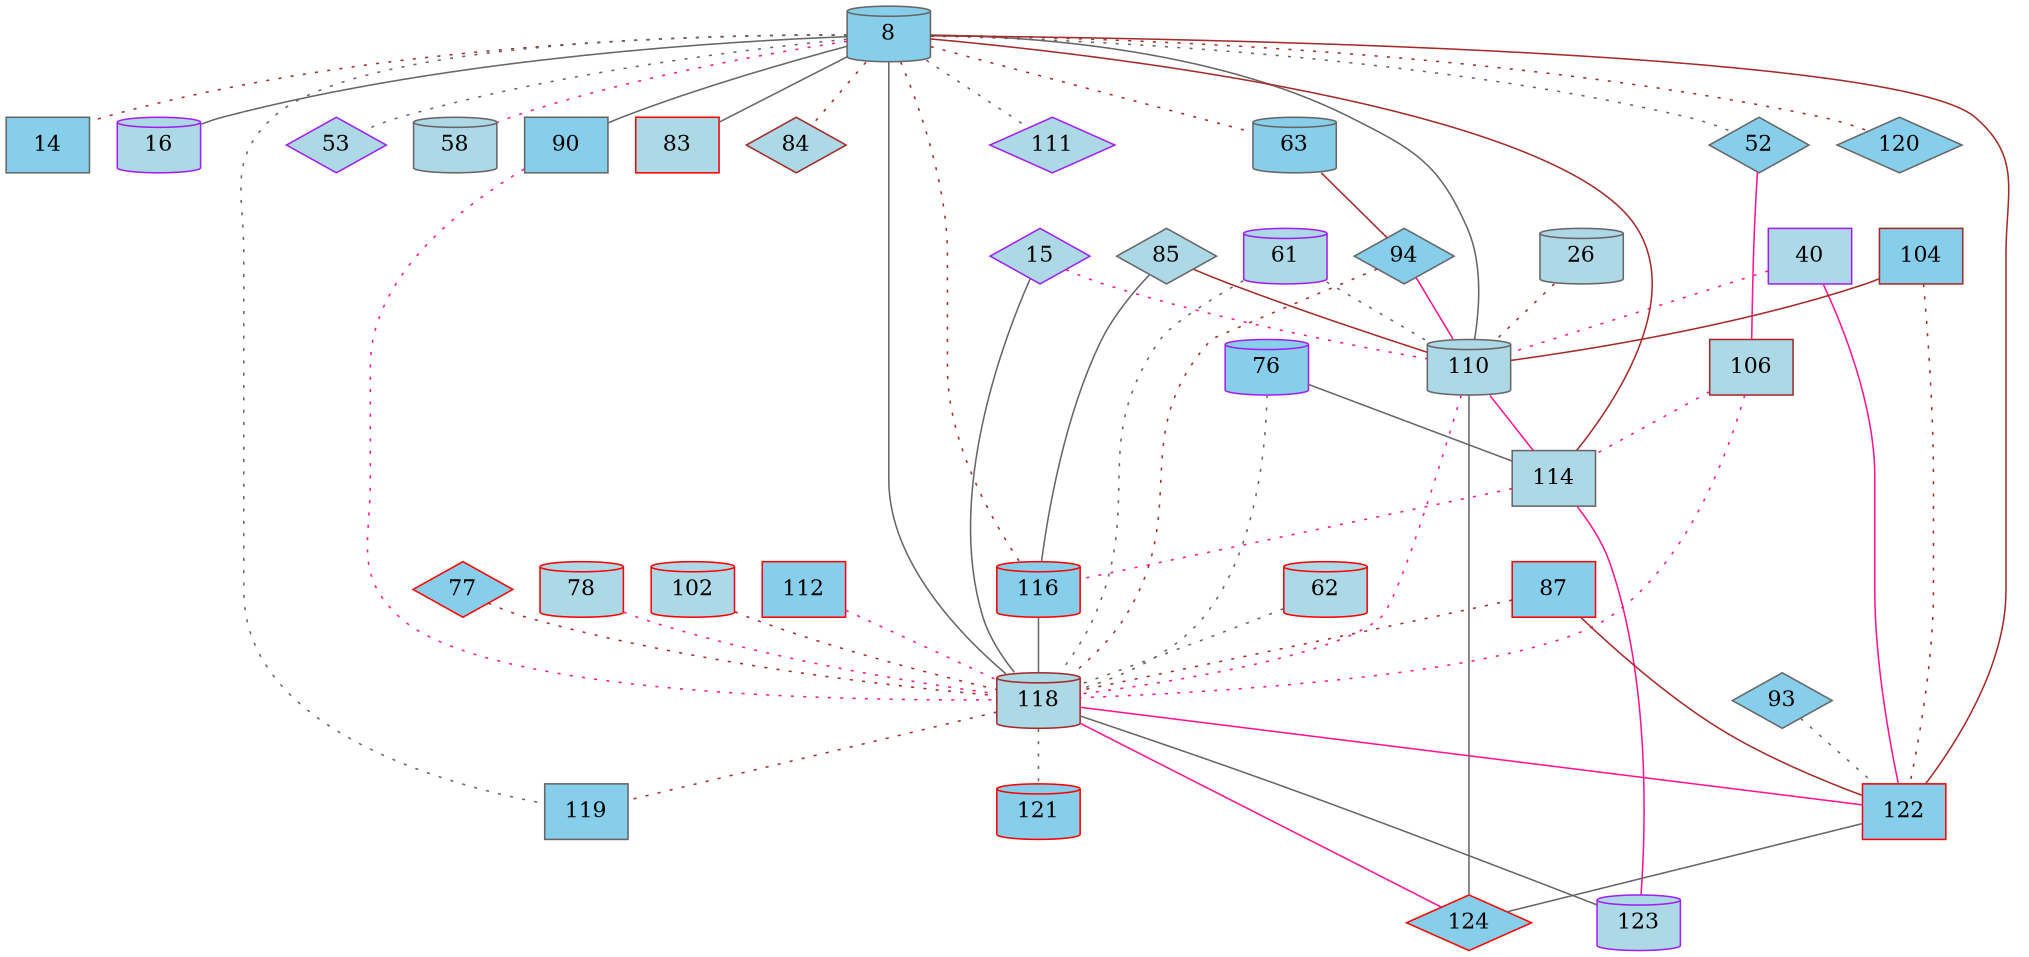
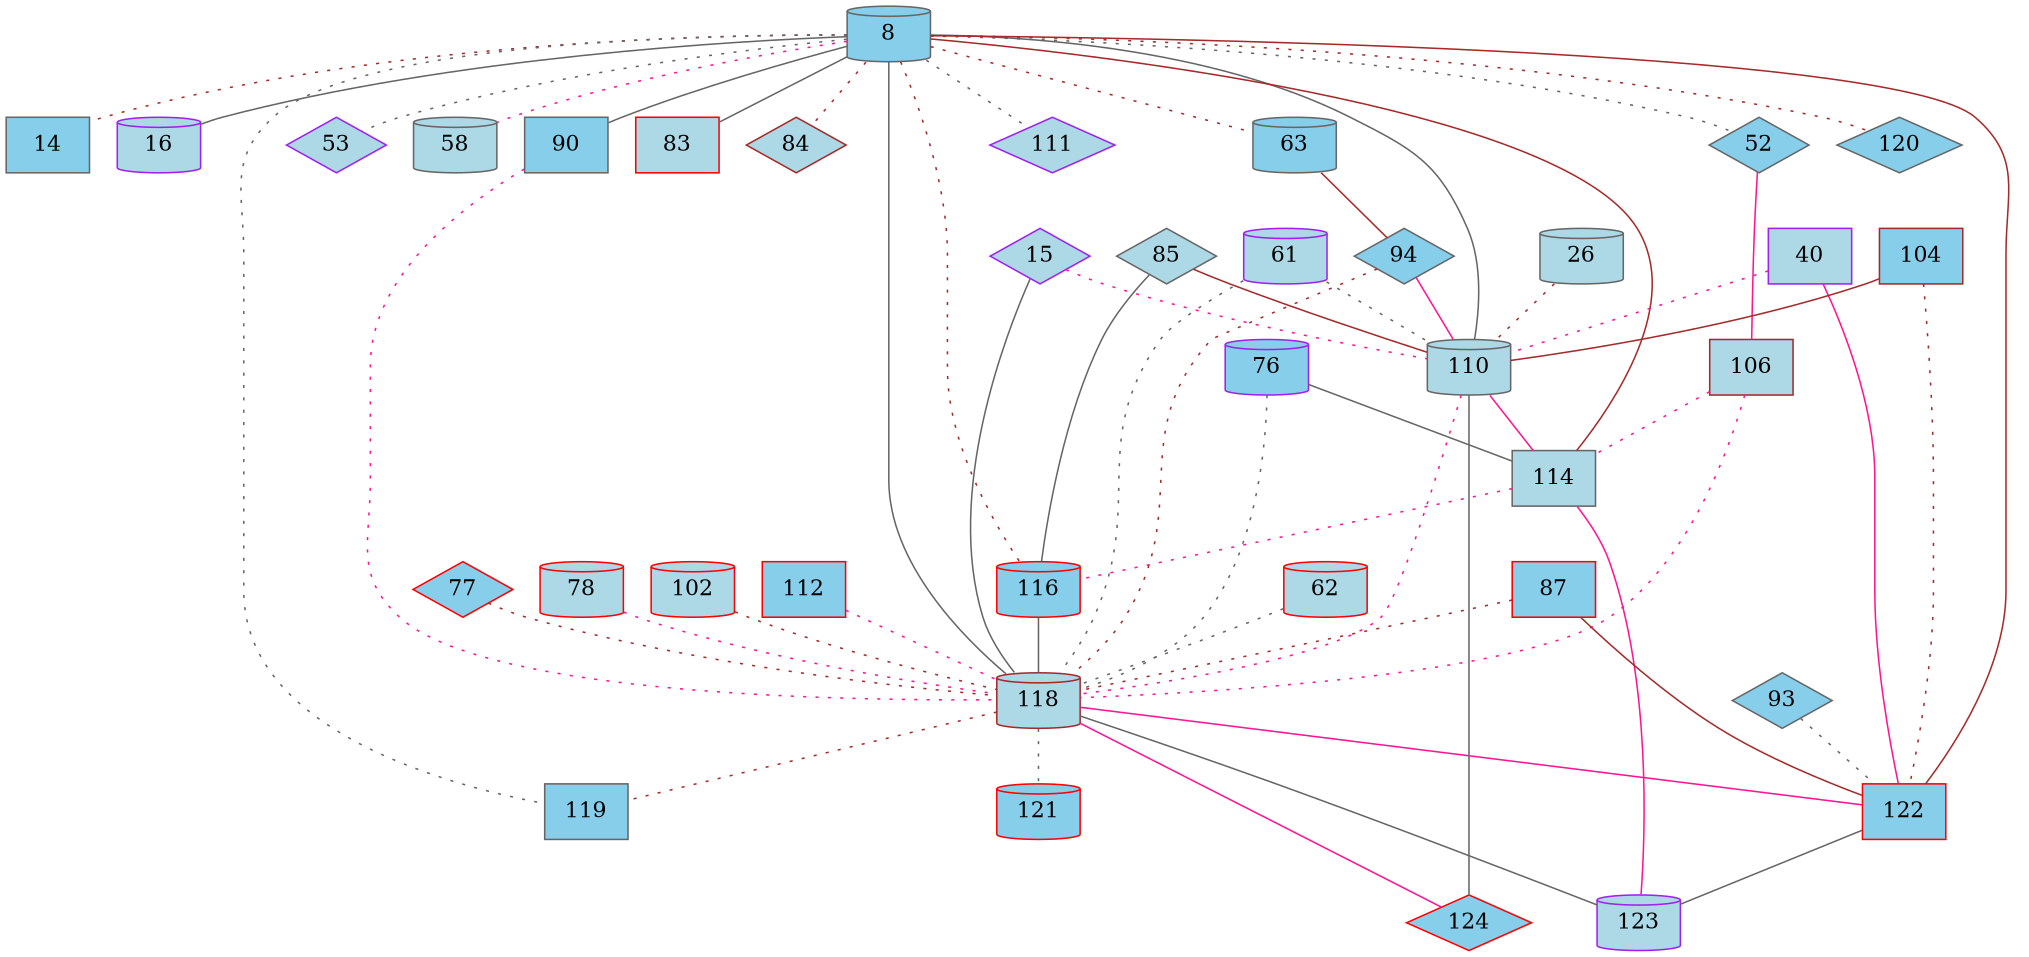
edge "122" -- "124": now "122" -- "123"
